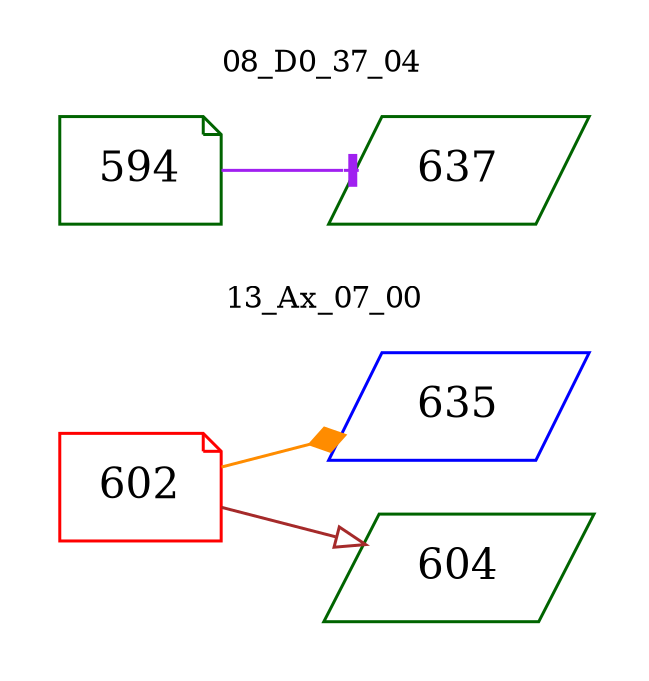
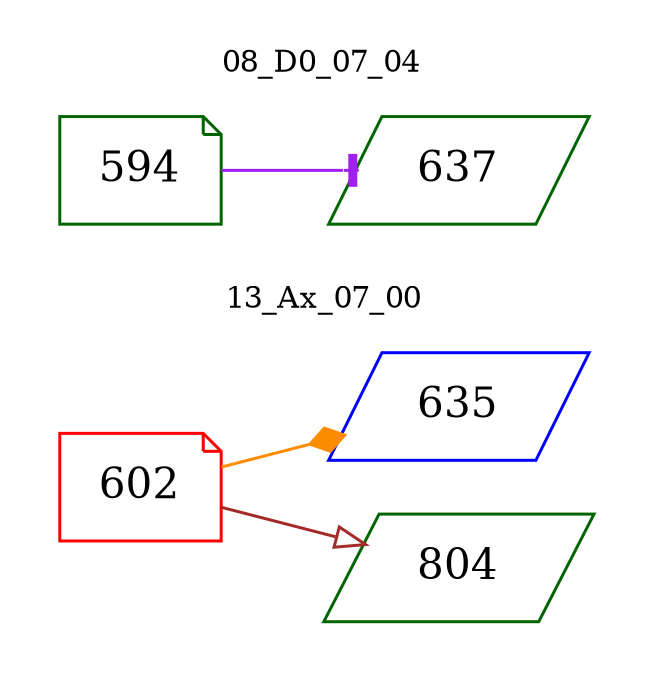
cluster "08_D0_37_04": label "08_D0_37_04" -> "08_D0_07_04"
node "604": label "604" -> "804"
